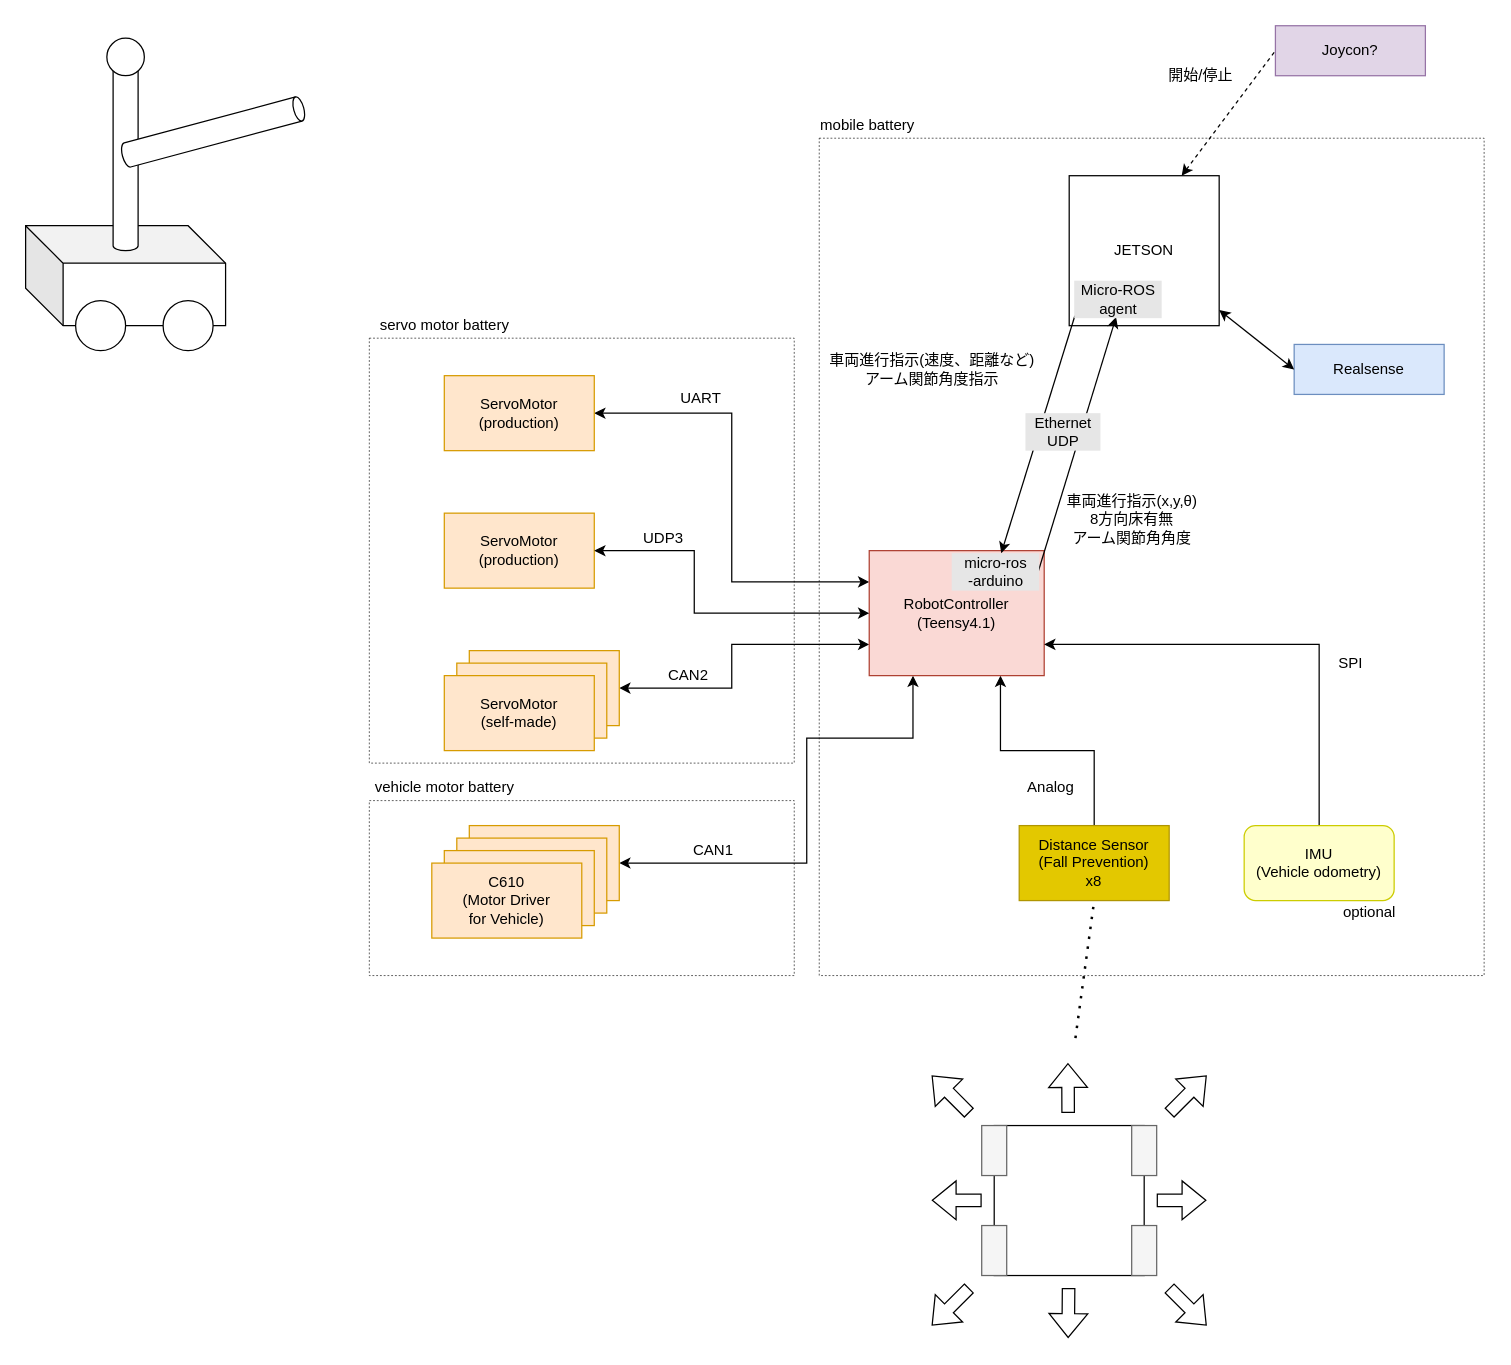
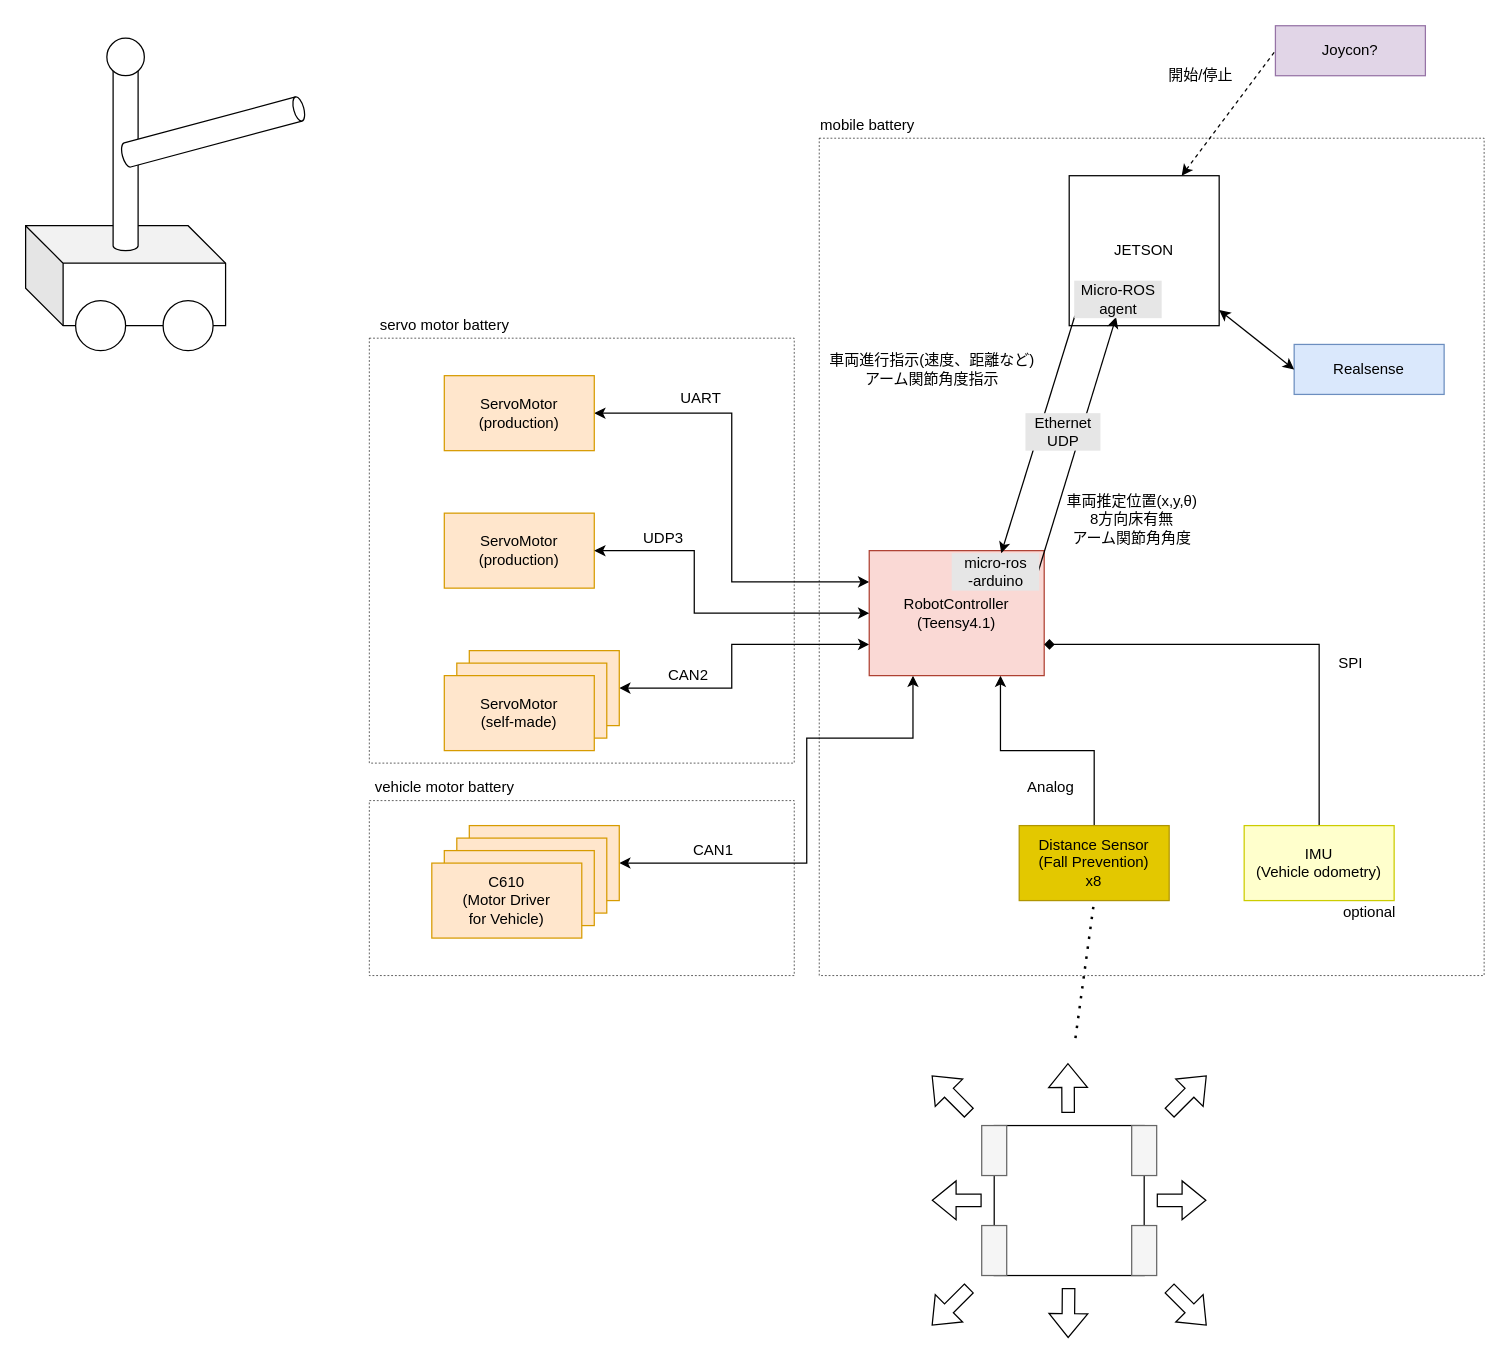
node "車両進行指示(x,y,θ) 8方向床有無 アーム関節角角度": label "車両進行指示(x,y,θ) 8方向床有無 アーム関節角角度" -> "車両推定位置(x,y,θ) 8方向床有無 アーム関節角角度"
edge "IMU (Vehicle odometry)" -> "RobotController (Teensy4.1)": arrowhead classic -> diamond
node "IMU (Vehicle odometry)": shape rounded rectangle -> rectangle
